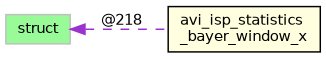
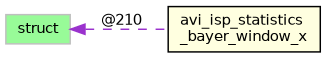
edge "avi_isp_statistics _bayer_window_x" -> "struct": label " @218" -> " @210"
